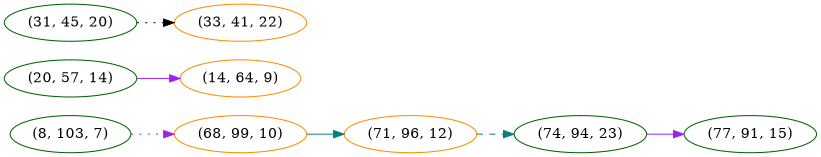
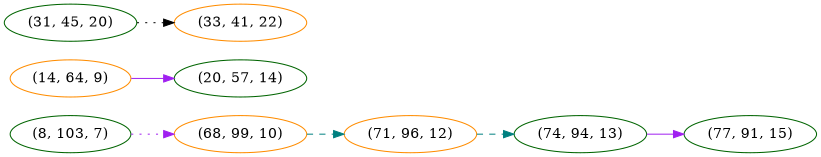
edge "(20, 57, 14)" -> "(14, 64, 9)": reversed
edge "(68, 99, 10)" -> "(71, 96, 12)": style solid -> dashed
node "(74, 94, 23)": label "(74, 94, 23)" -> "(74, 94, 13)"
